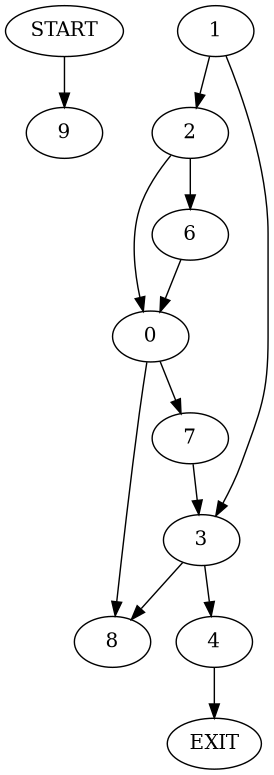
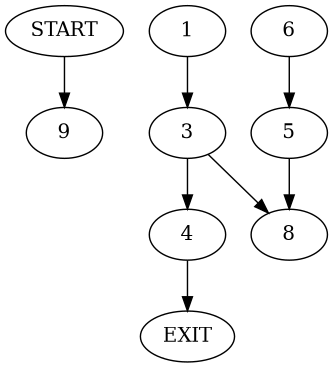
node "2": removed
node "0": label "0" -> "5"
node "7": removed
